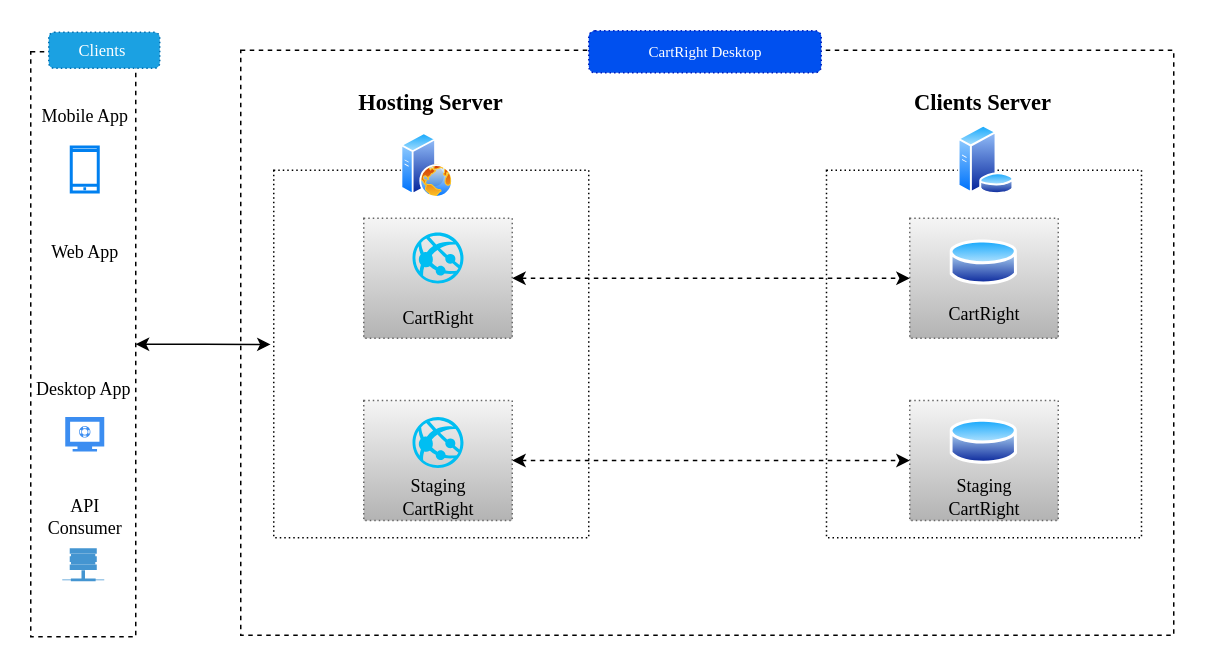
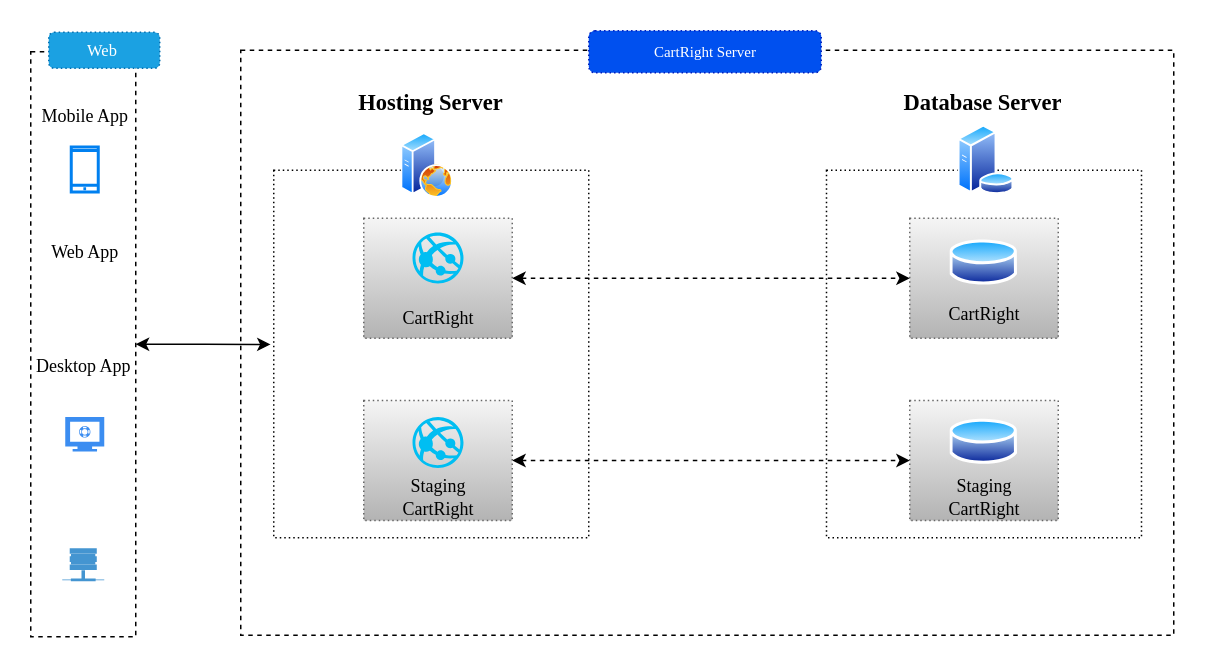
node "Clients": label "Clients" -> "Web"
node "CartRight Desktop": label "CartRight Desktop" -> "CartRight Server"
node "Clients Server": label "Clients Server" -> "Database Server"
node "Desktop App": moved (83, 389) -> (83, 367)
node "API Consumer": removed
